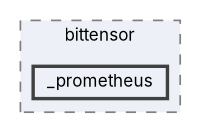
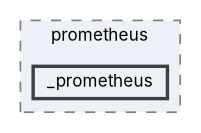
cluster "bittensor": label "bittensor" -> "prometheus"
